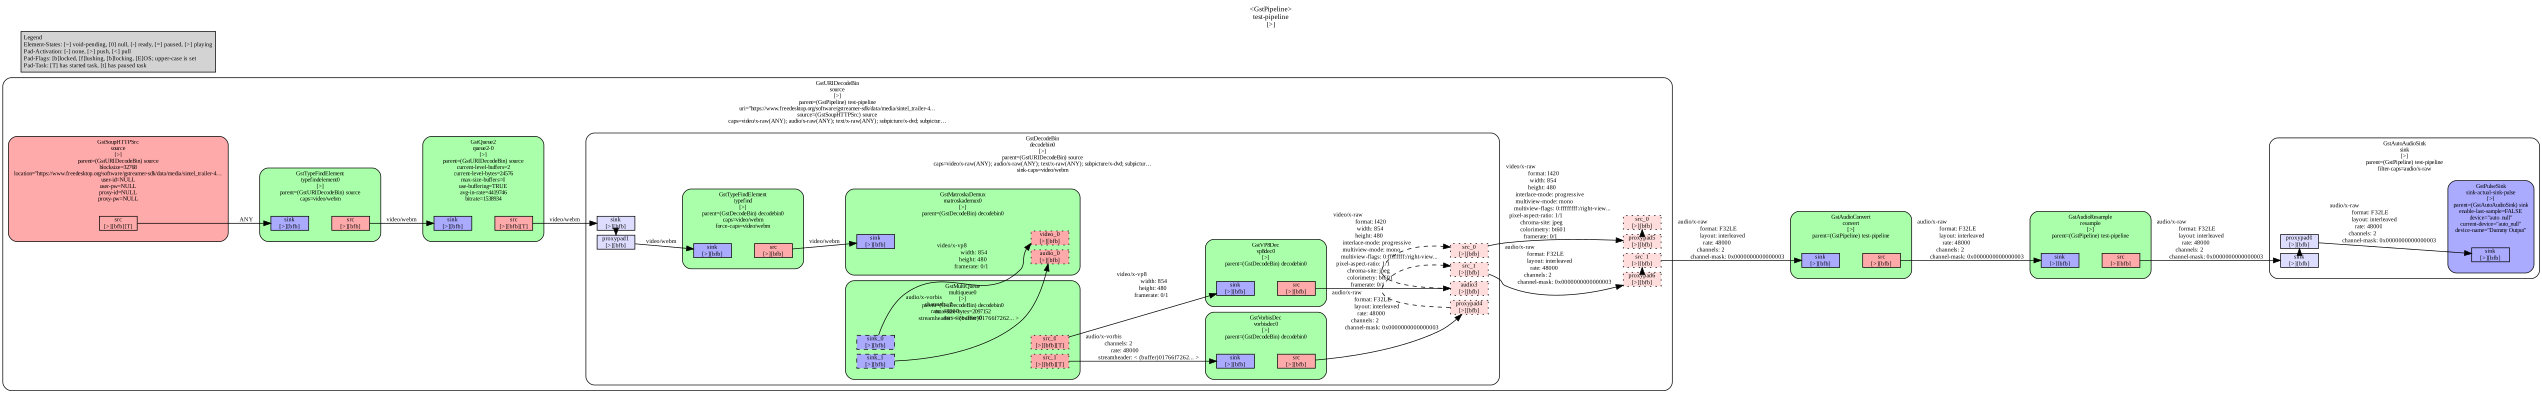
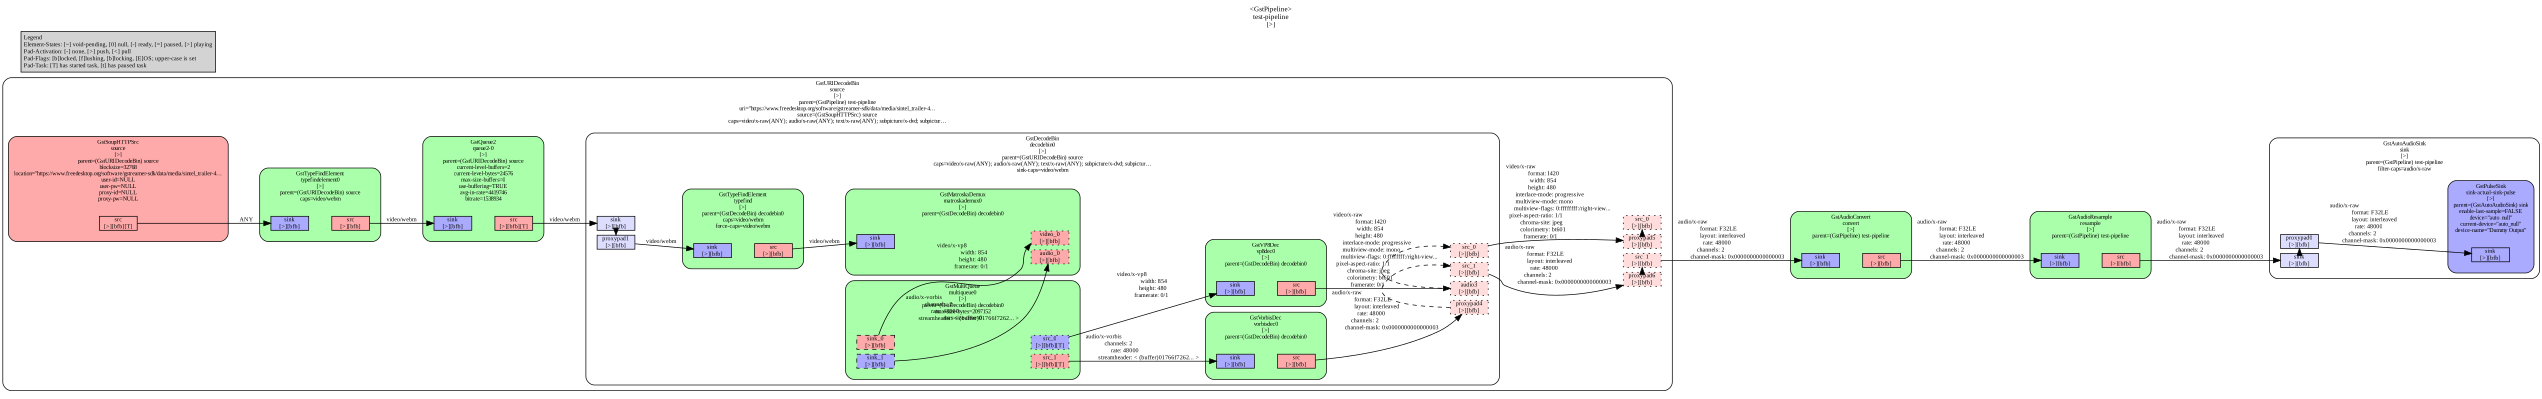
node "sink_0 [>][bfb]": fillcolor #aaaaff -> #ffaaaa
node "src_0 [>][bfb][T]": fillcolor #ffaaaa -> #aaaaff
